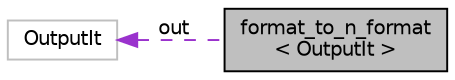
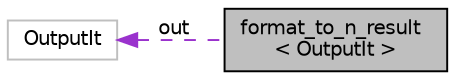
node "format_to_n_format < OutputIt >": label "format_to_n_format < OutputIt >" -> "format_to_n_result < OutputIt >"
